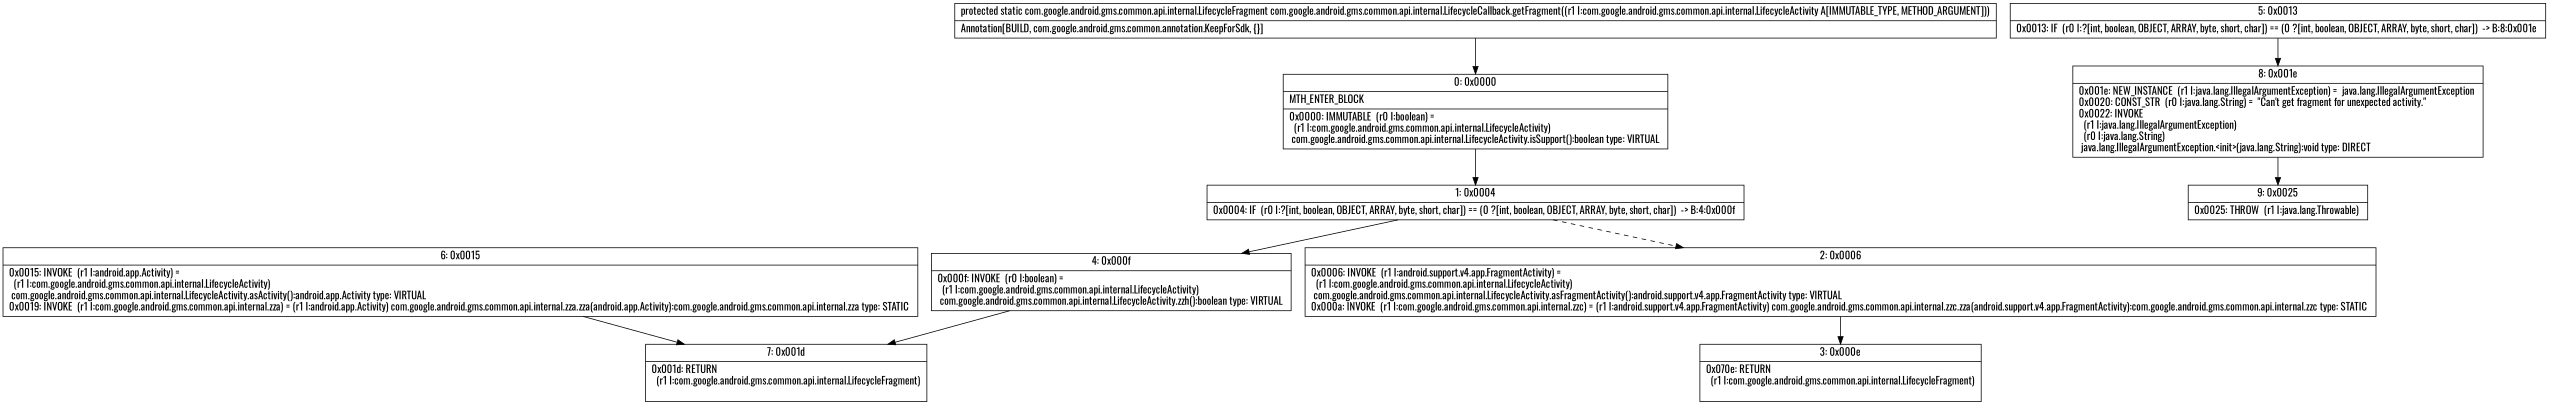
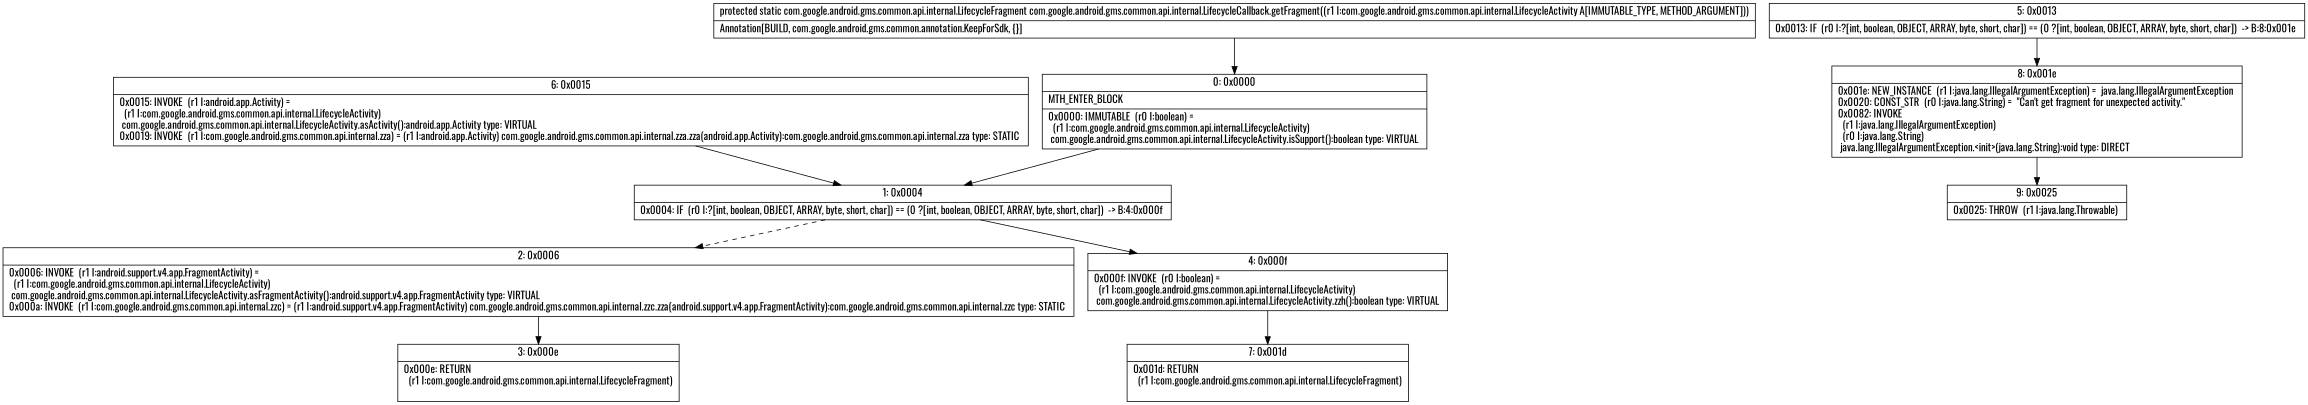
node "8: 0x001e": text "0x0022: INVOKE" -> "0x0082: INVOKE"
edge "6: 0x0015" -> "7: 0x001d": now "6: 0x0015" -> "1: 0x0004"
node "3: 0x000e": text "0x070e: RETURN" -> "0x000e: RETURN"
